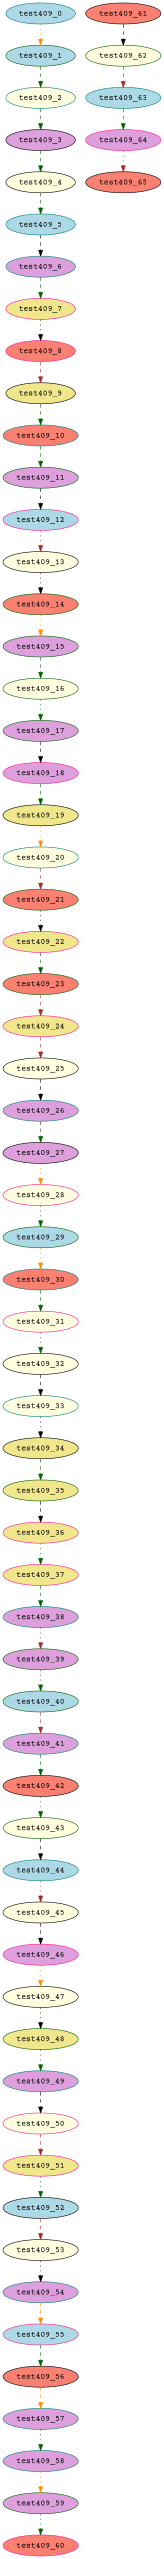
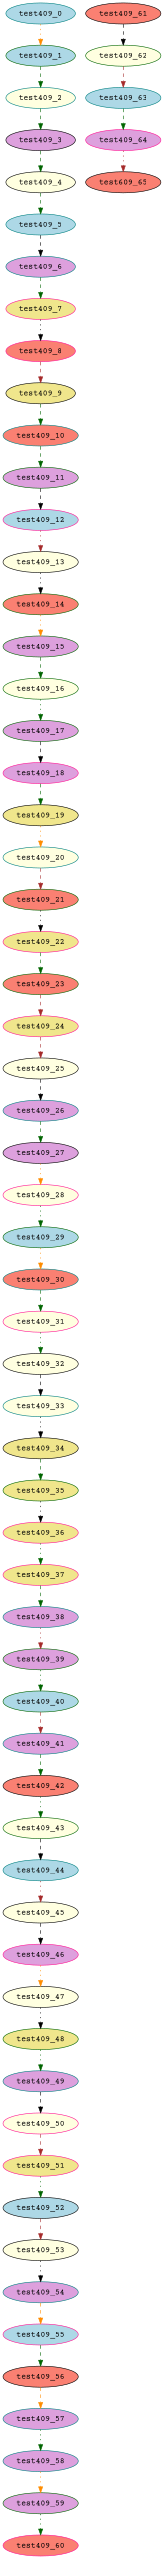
node "test409_65": label "test409_65" -> "test609_65"
edge "test409_35" -> "test409_36": style dashed -> dotted
